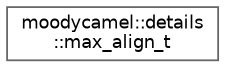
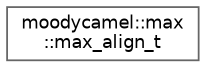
node "moodycamel::details ::max_align_t": label "moodycamel::details ::max_align_t" -> "moodycamel::max ::max_align_t"
